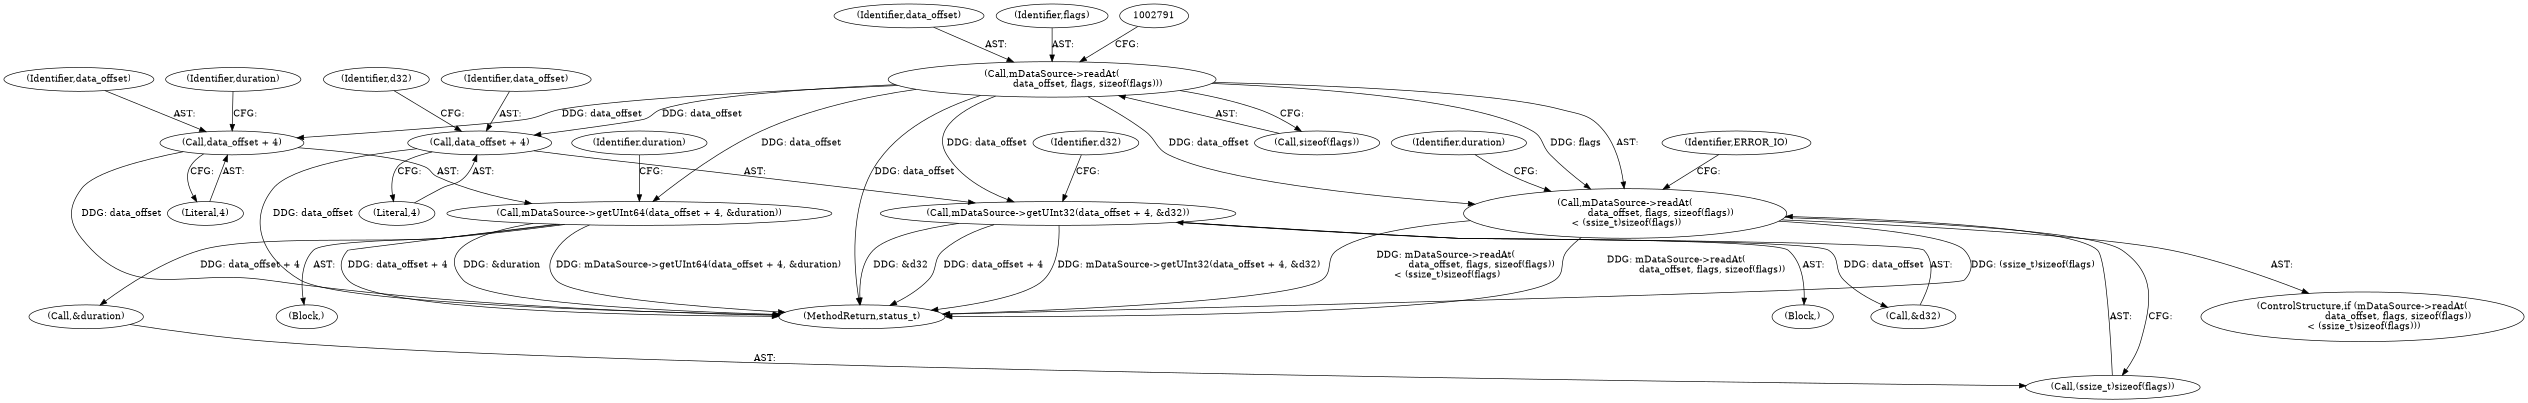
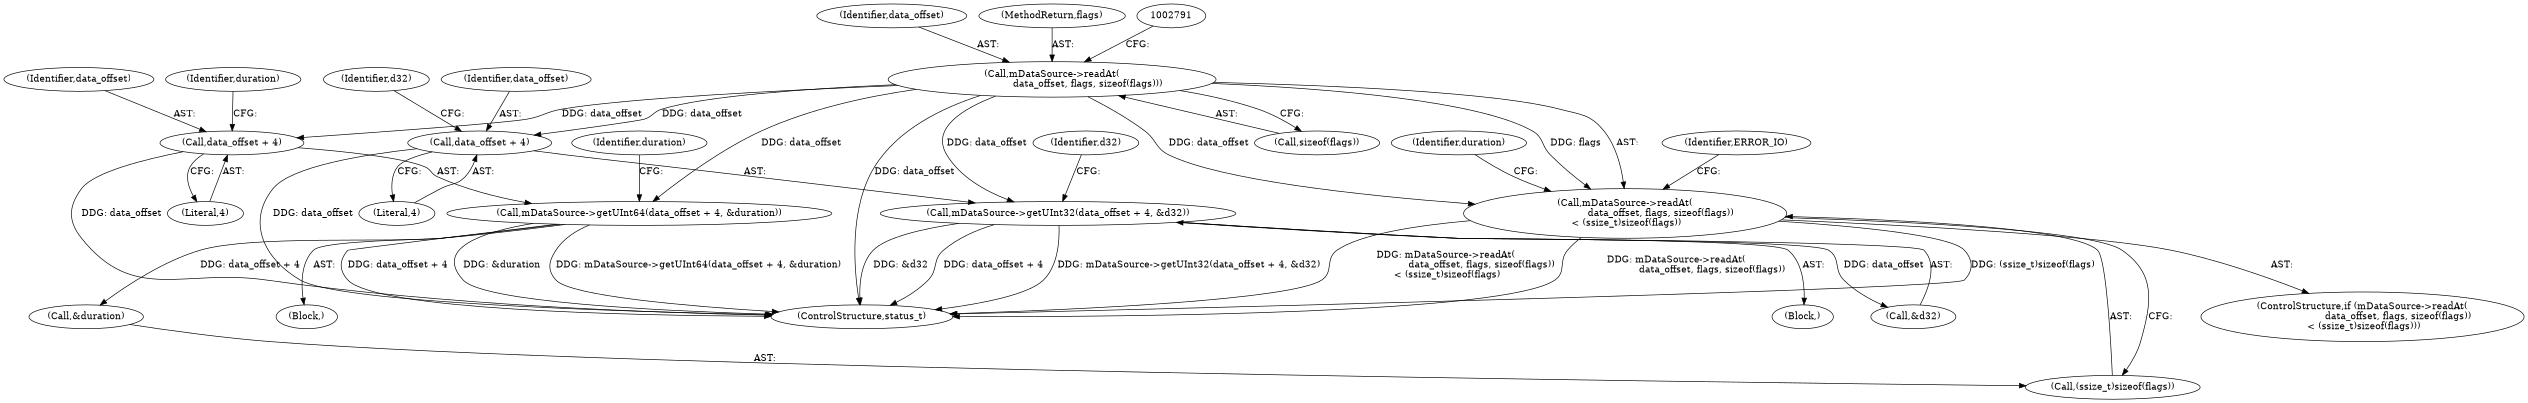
node "(Identifier,flags)": label "(Identifier,flags)" -> "(MethodReturn,flags)"
node "(MethodReturn,status_t)": label "(MethodReturn,status_t)" -> "(ControlStructure,status_t)"
